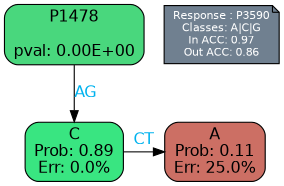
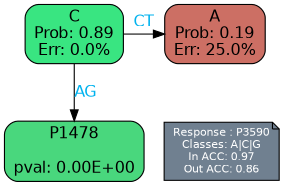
edge "P1478 pval: 0.00E+00" -> "C Prob: 0.89 Err: 0.0%": reversed
node "A Prob: 0.11 Err: 25.0%": label "A Prob: 0.11 Err: 25.0%" -> "A Prob: 0.19 Err: 25.0%"
